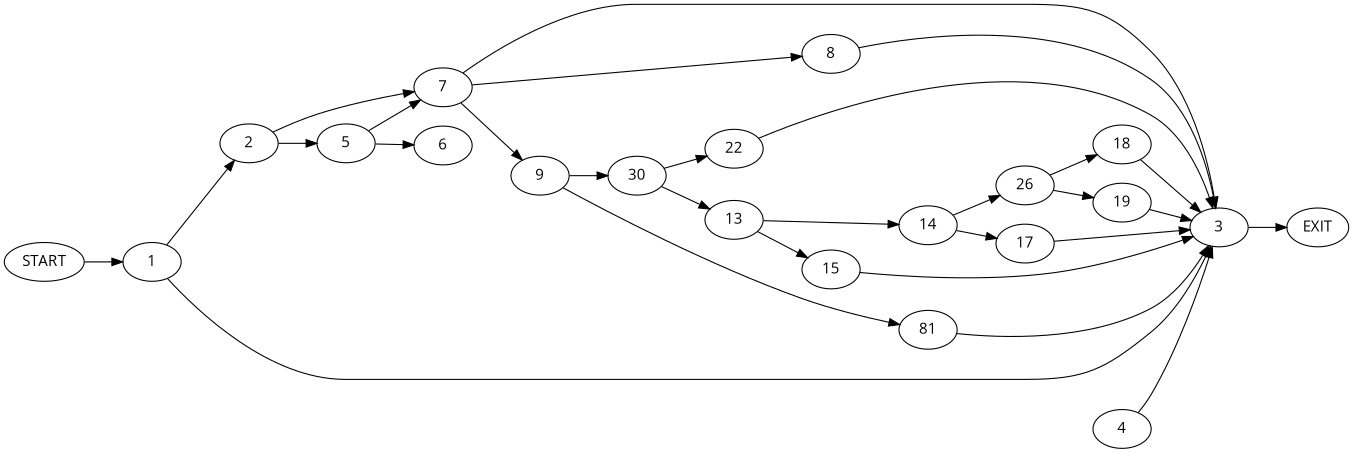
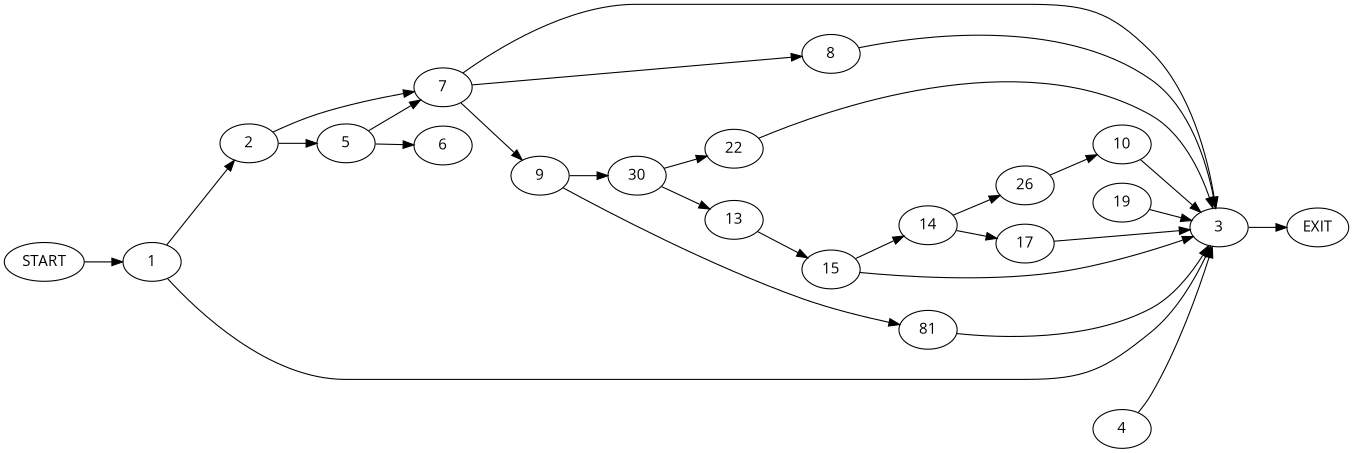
node "18": label "18" -> "10"
edge "26" -> "19": removed
edge "13" -> "14": now "15" -> "14"
